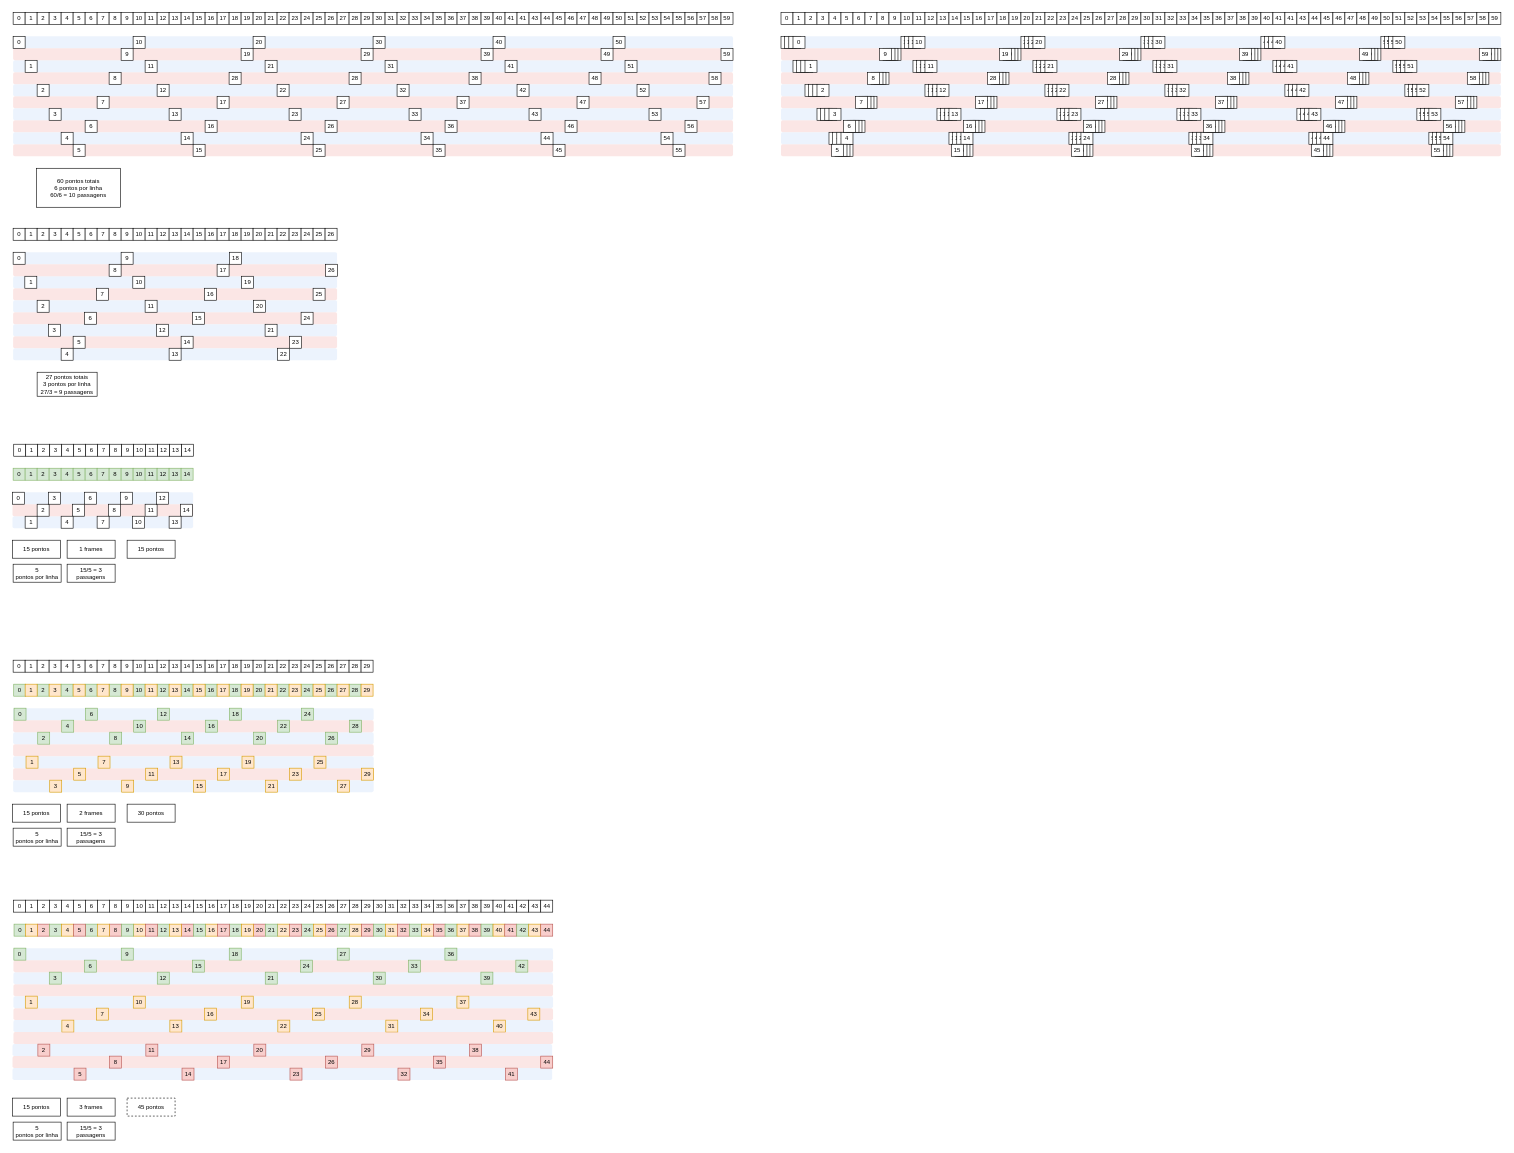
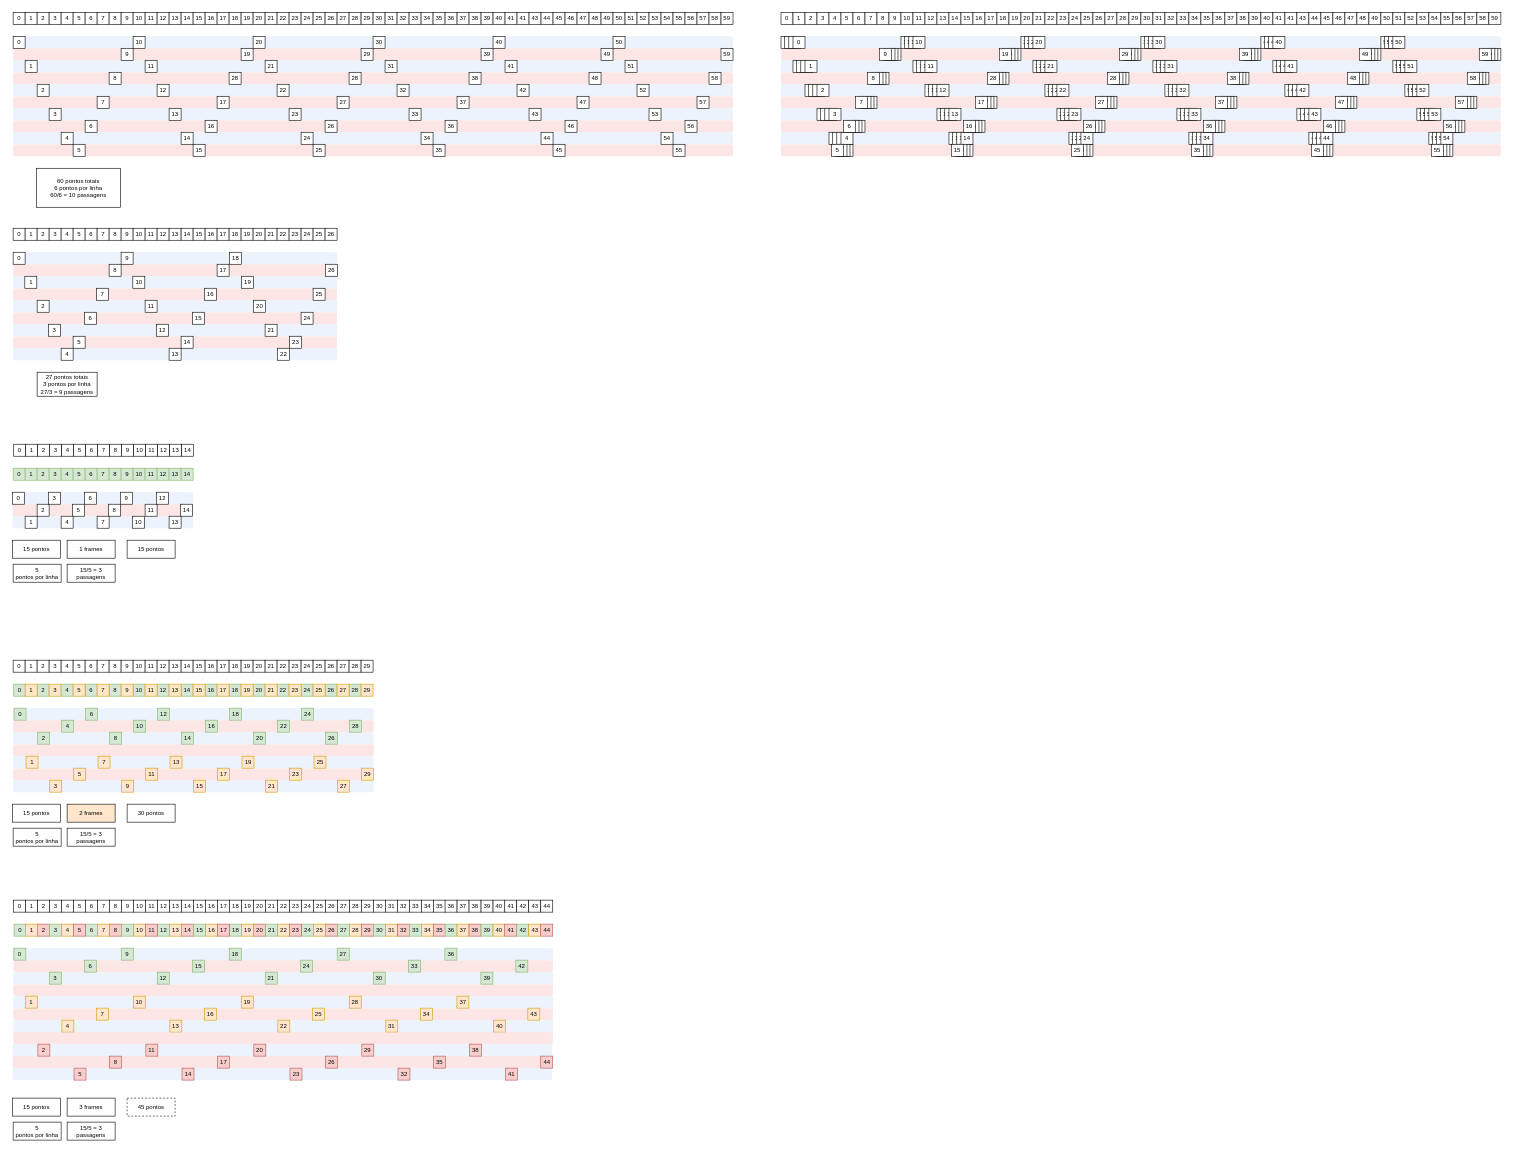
node "2 frames": fillcolor #ffffff -> #ffe6cc
